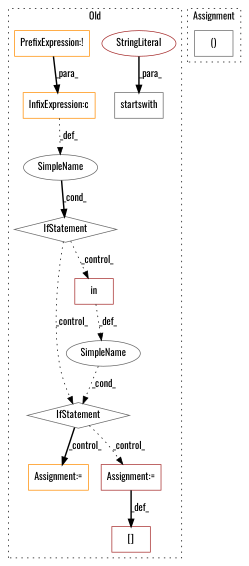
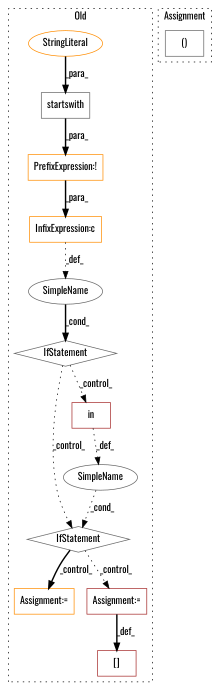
node "StringLiteral": color brown -> darkorange
edge "startswith" -> "PrefixExpression:!": added, label "_para_"
